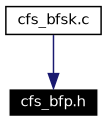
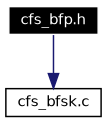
edge "cfs_bfsk.c" -> "cfs_bfp.h": reversed
